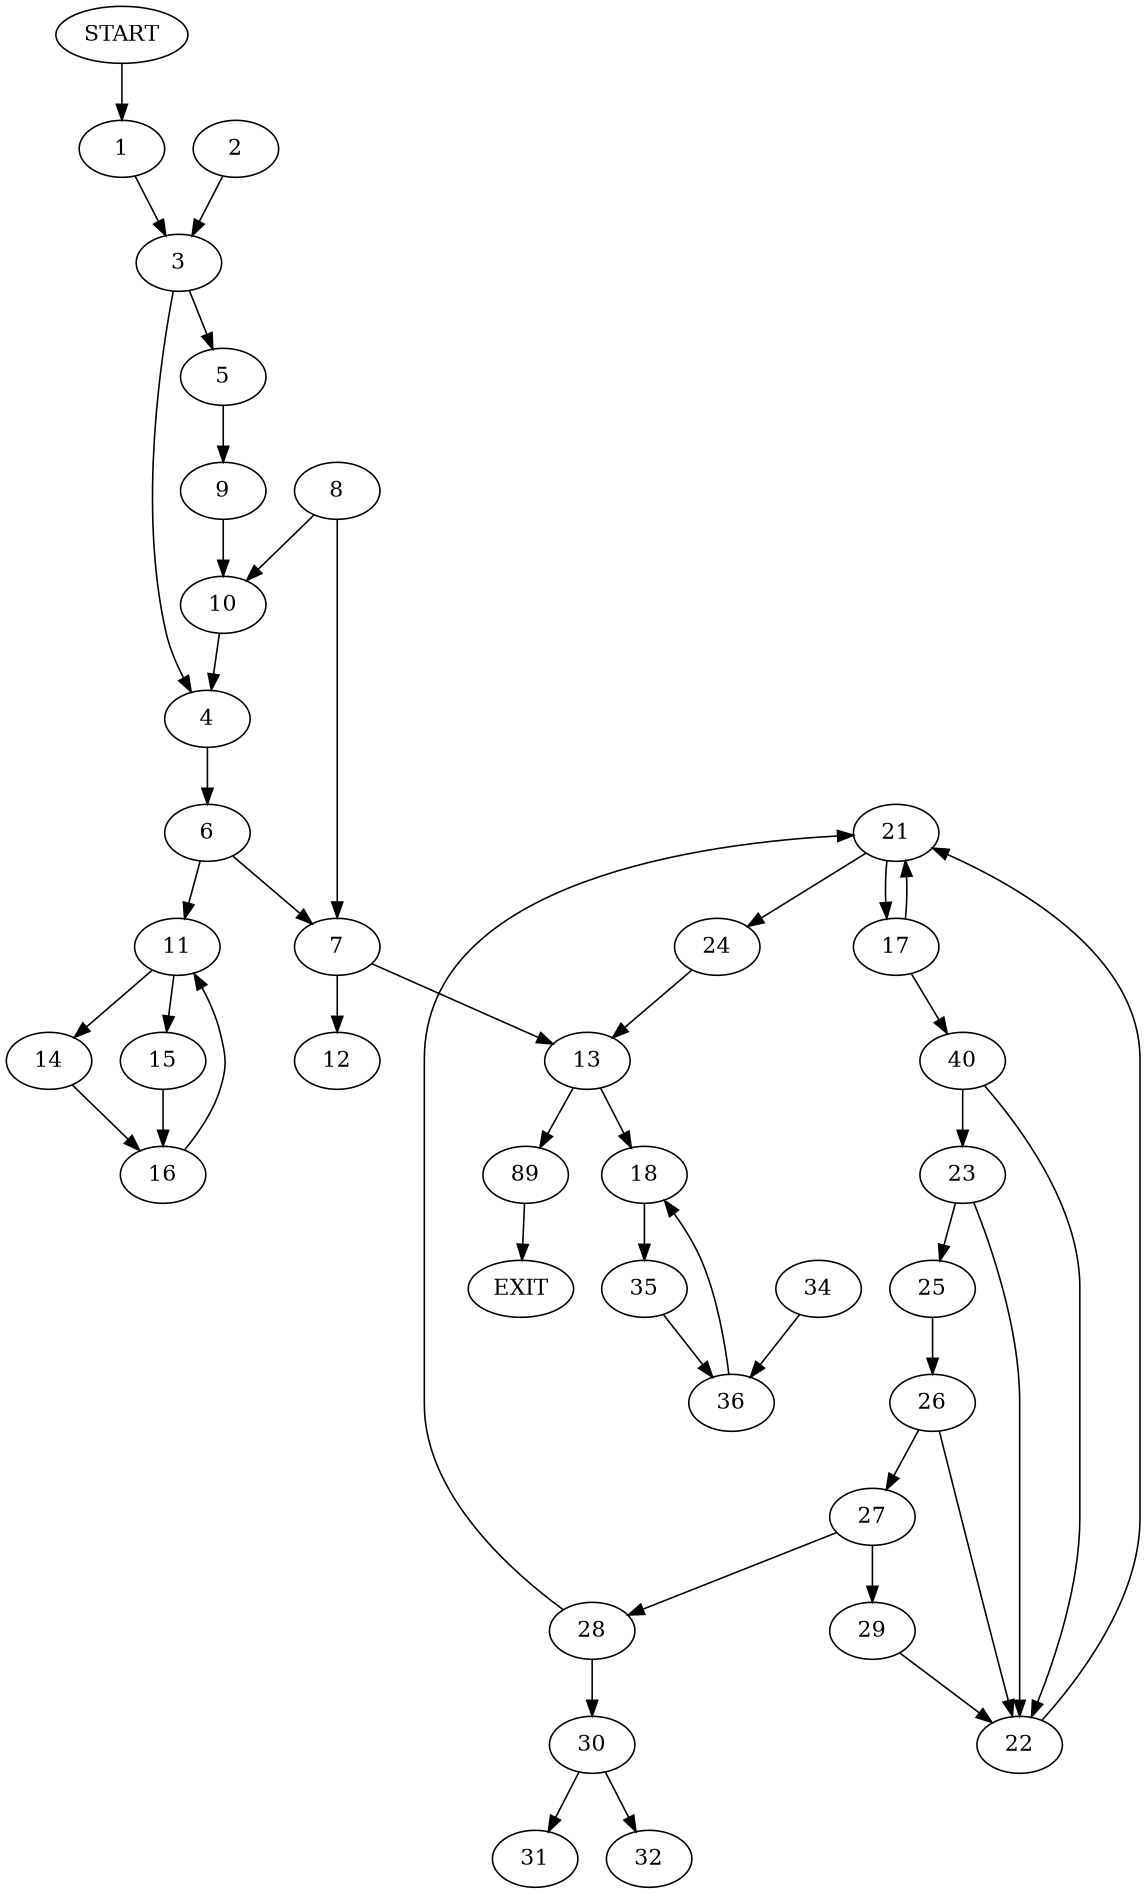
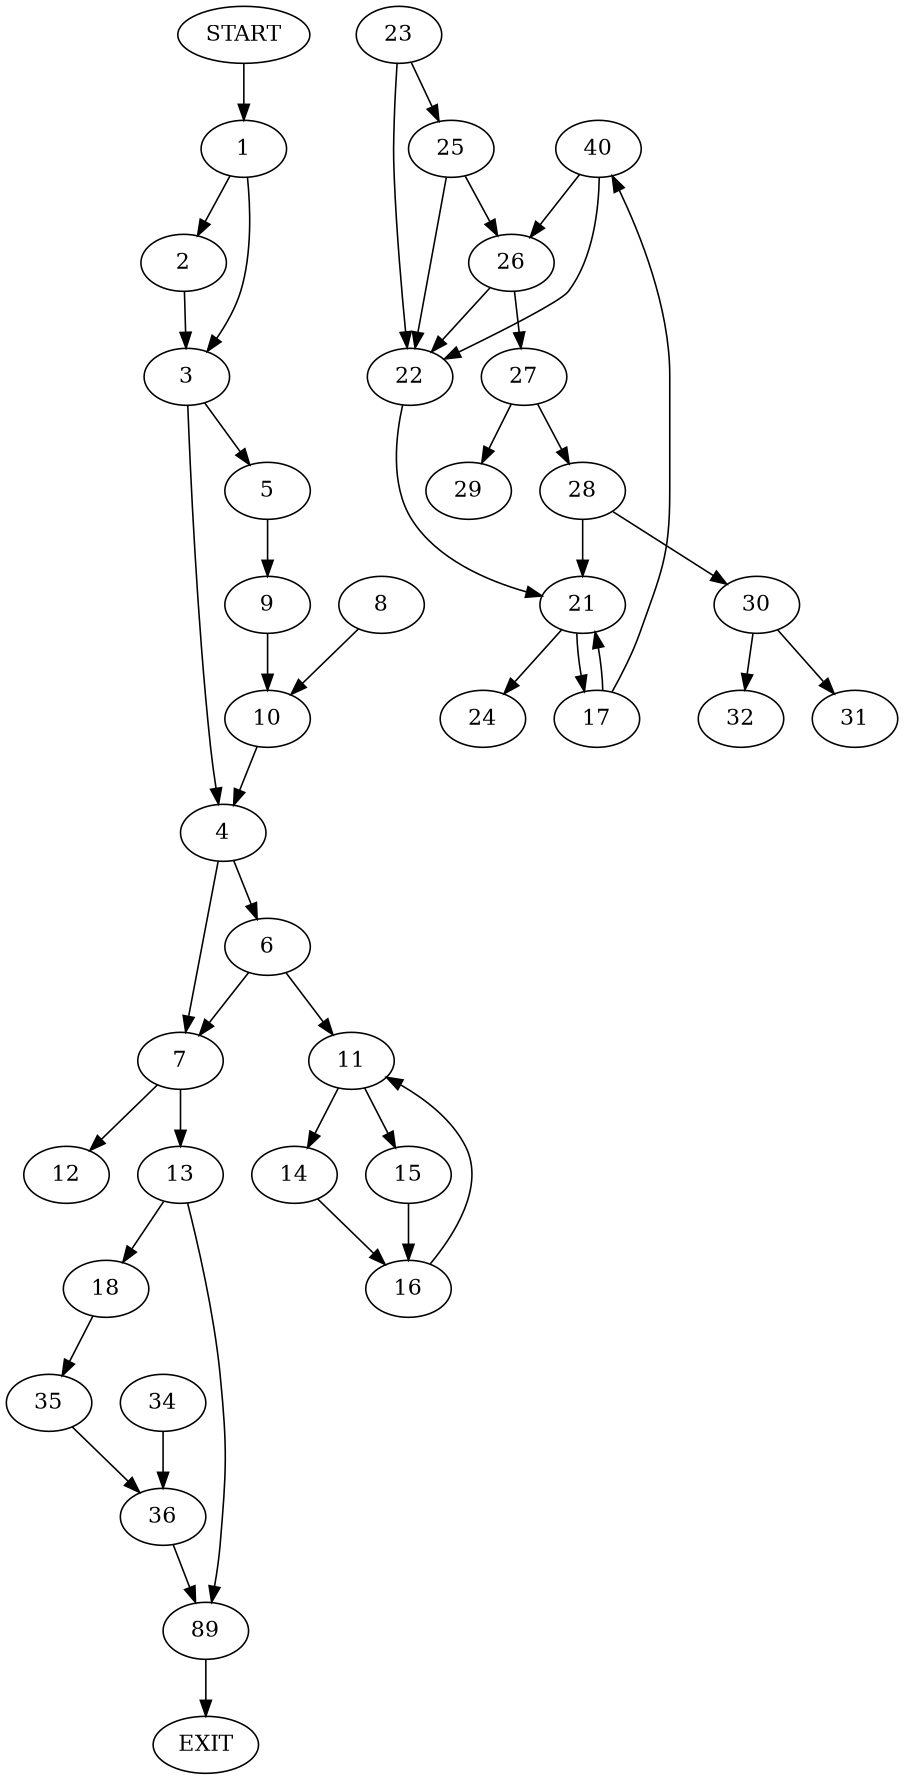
edge "1" -> "2": added
edge "8" -> "7": now "4" -> "7"
edge "24" -> "13": removed
edge "40" -> "23": now "40" -> "26"
edge "36" -> "18": now "36" -> "89"
edge "29" -> "22": now "25" -> "22"
